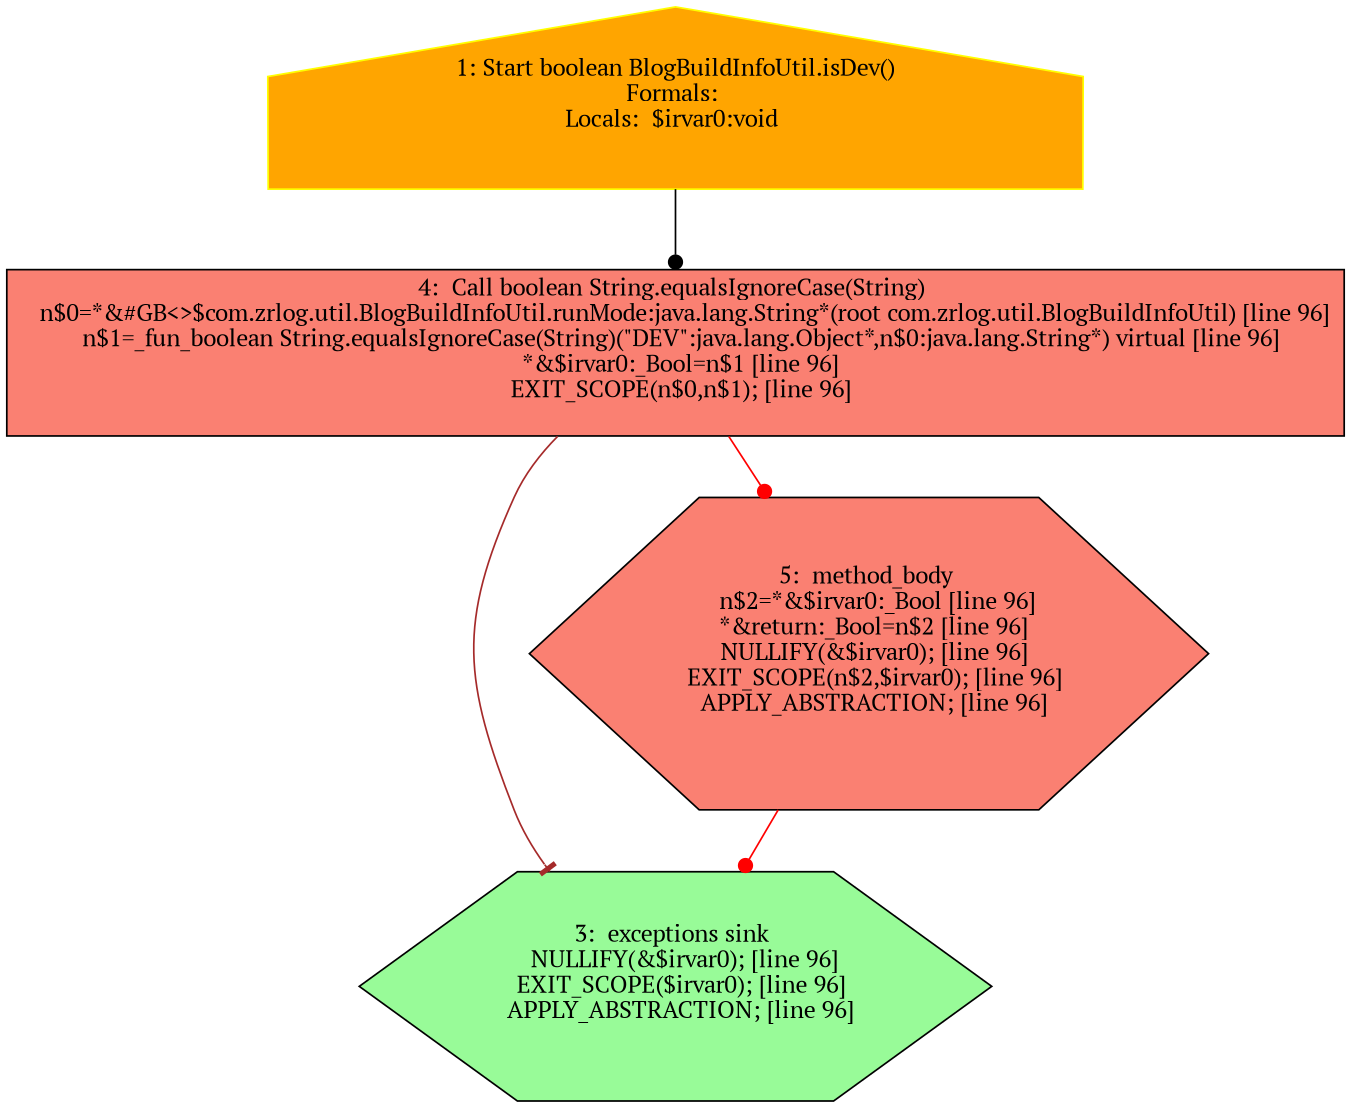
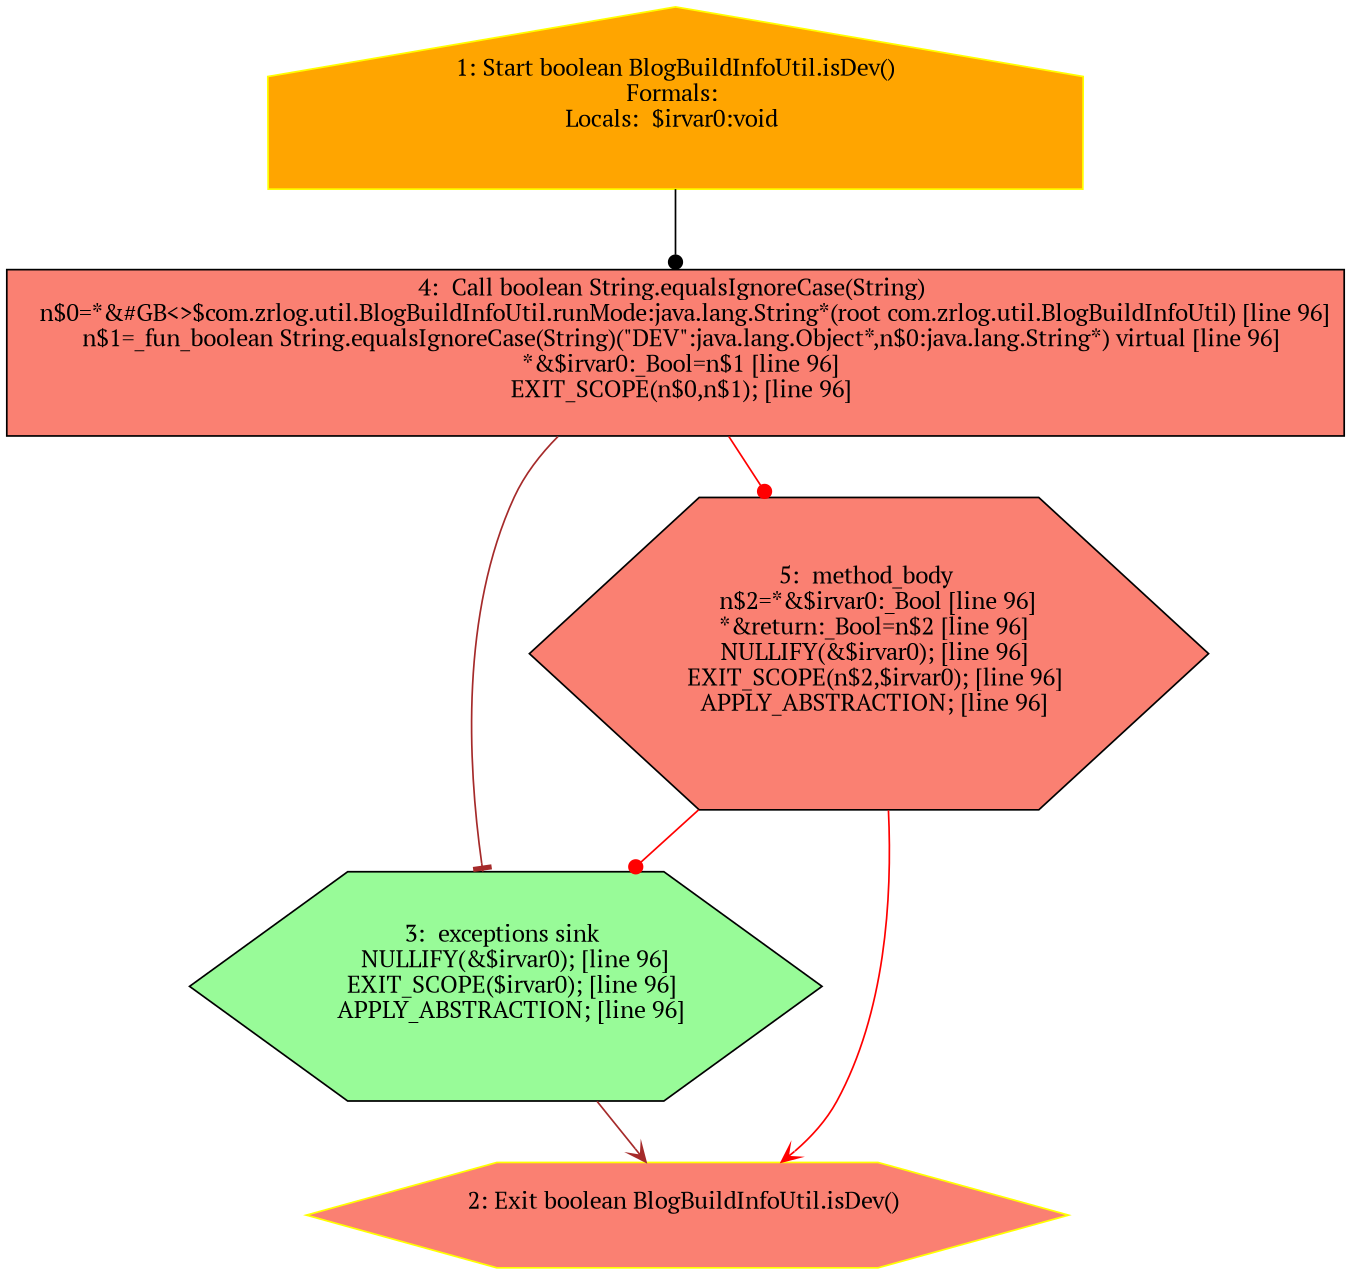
node "2: Exit boolean BlogBuildInfoUtil.isDev()": added
